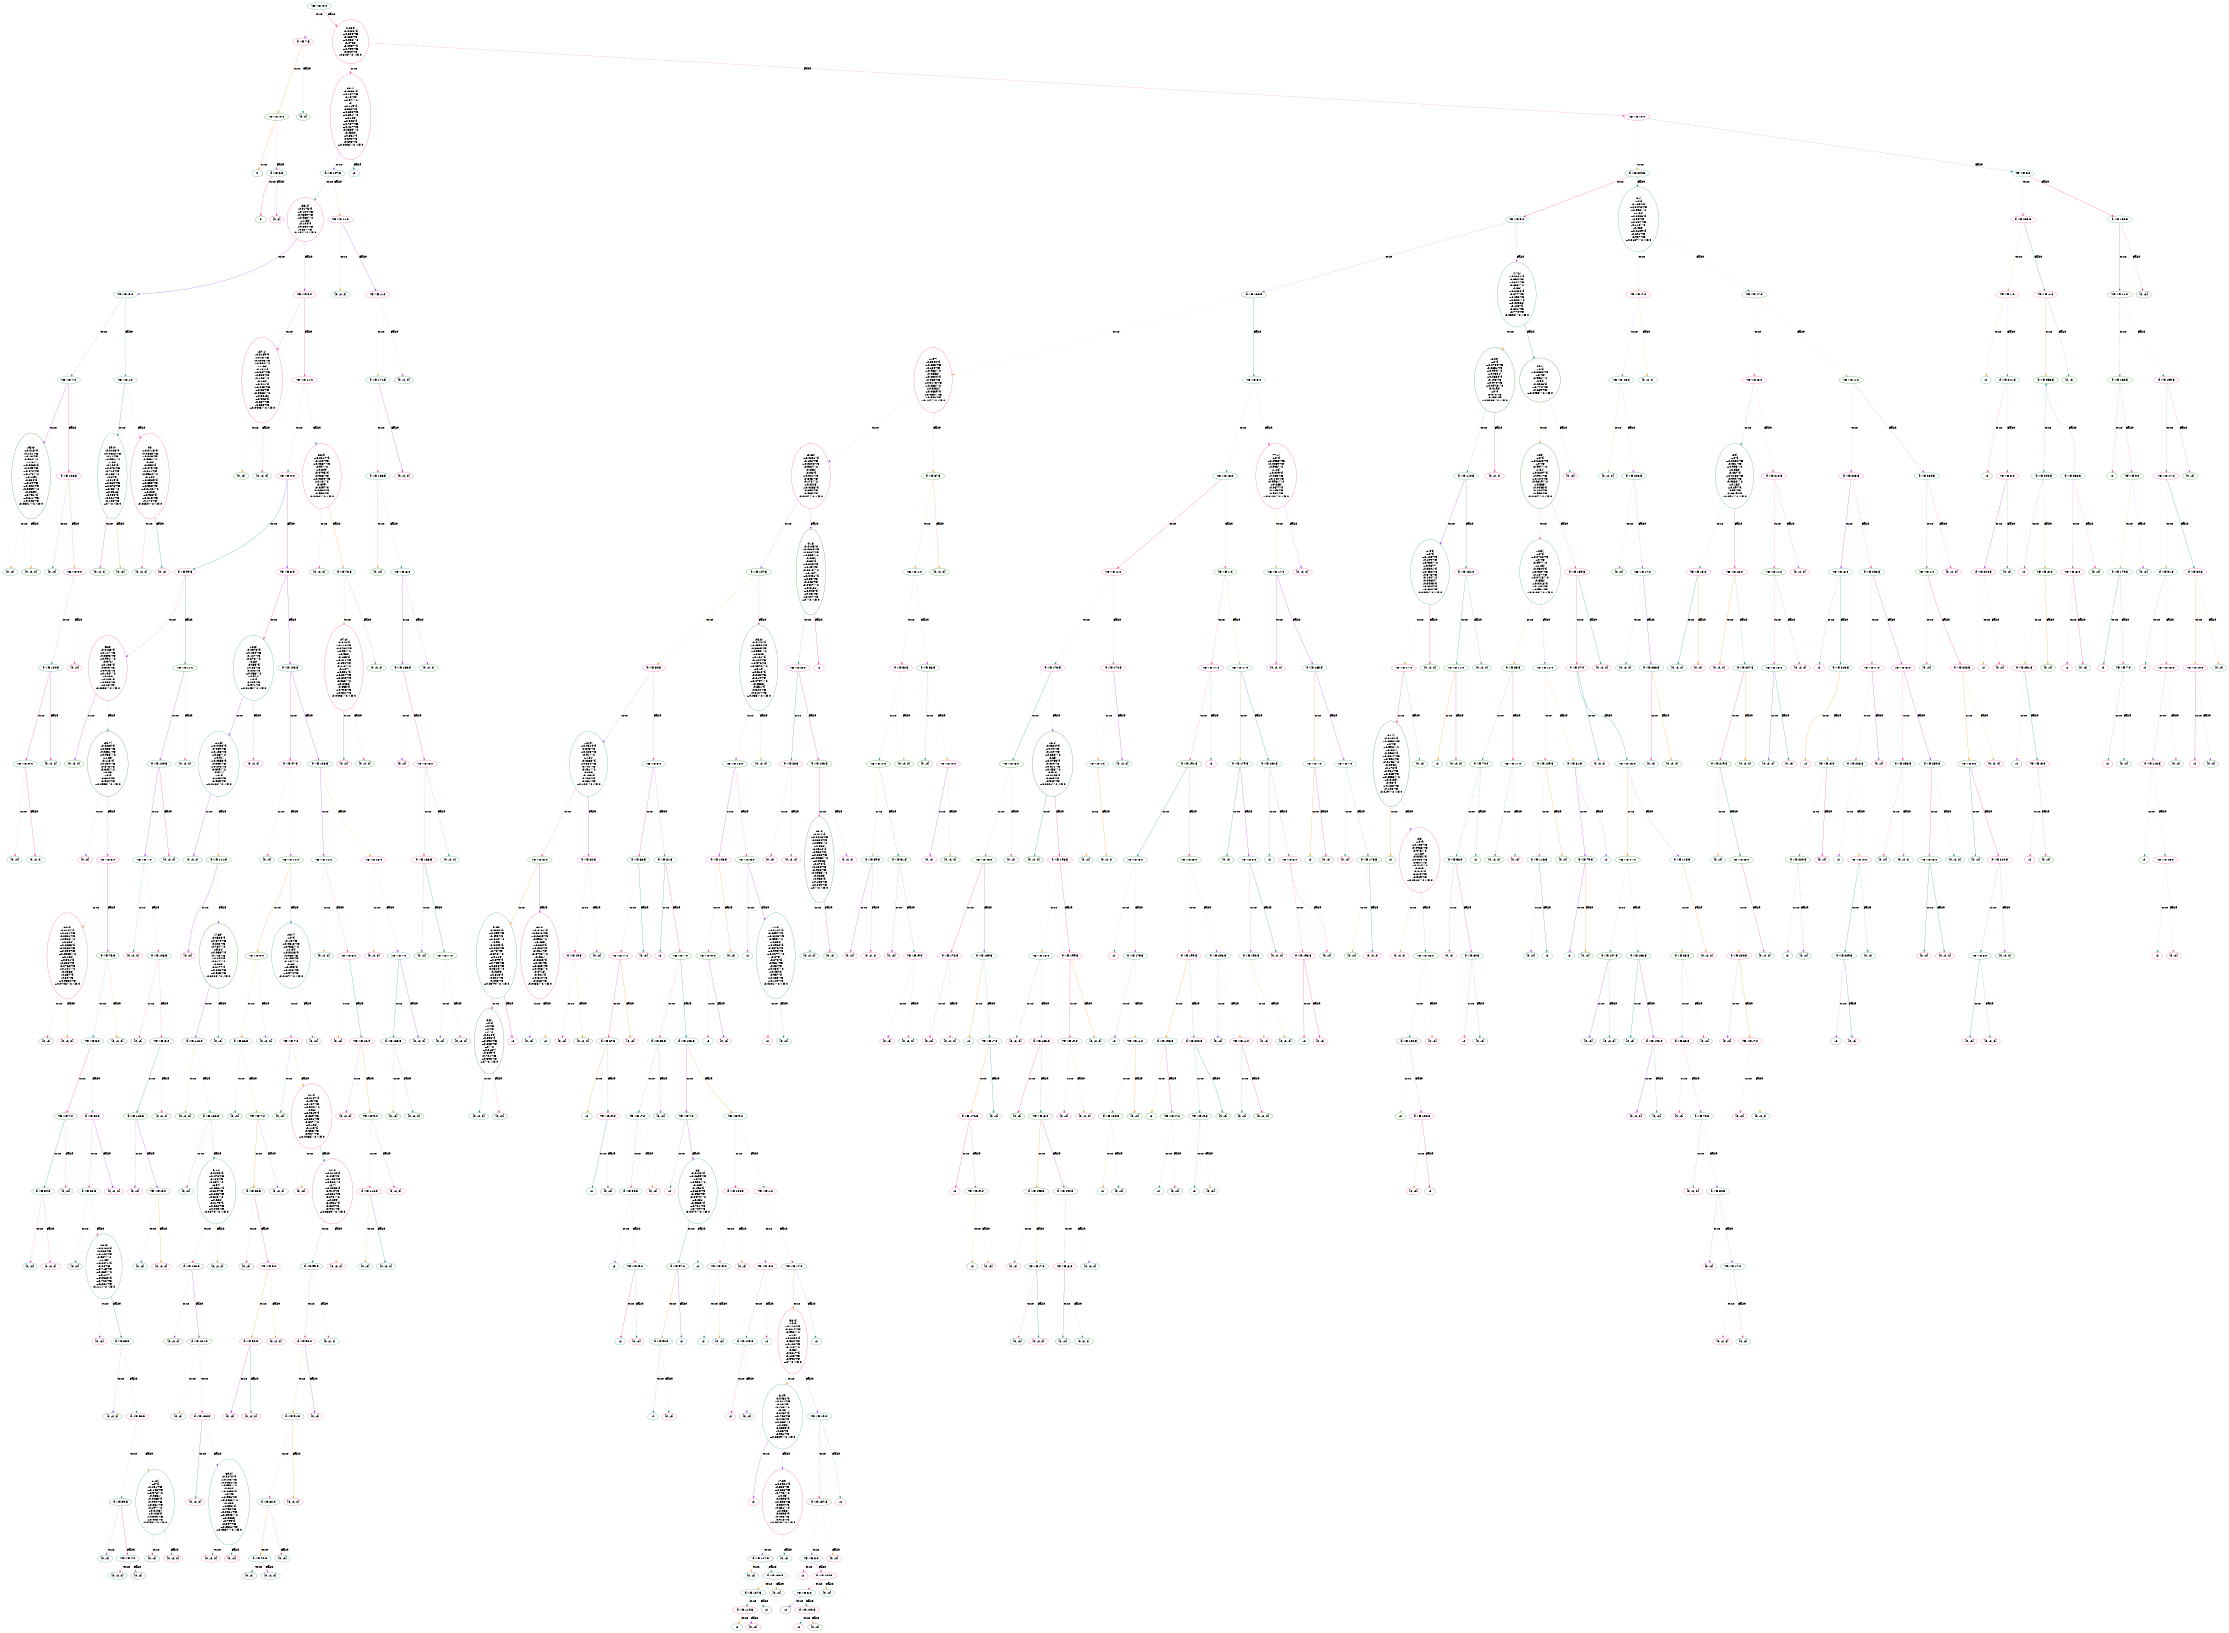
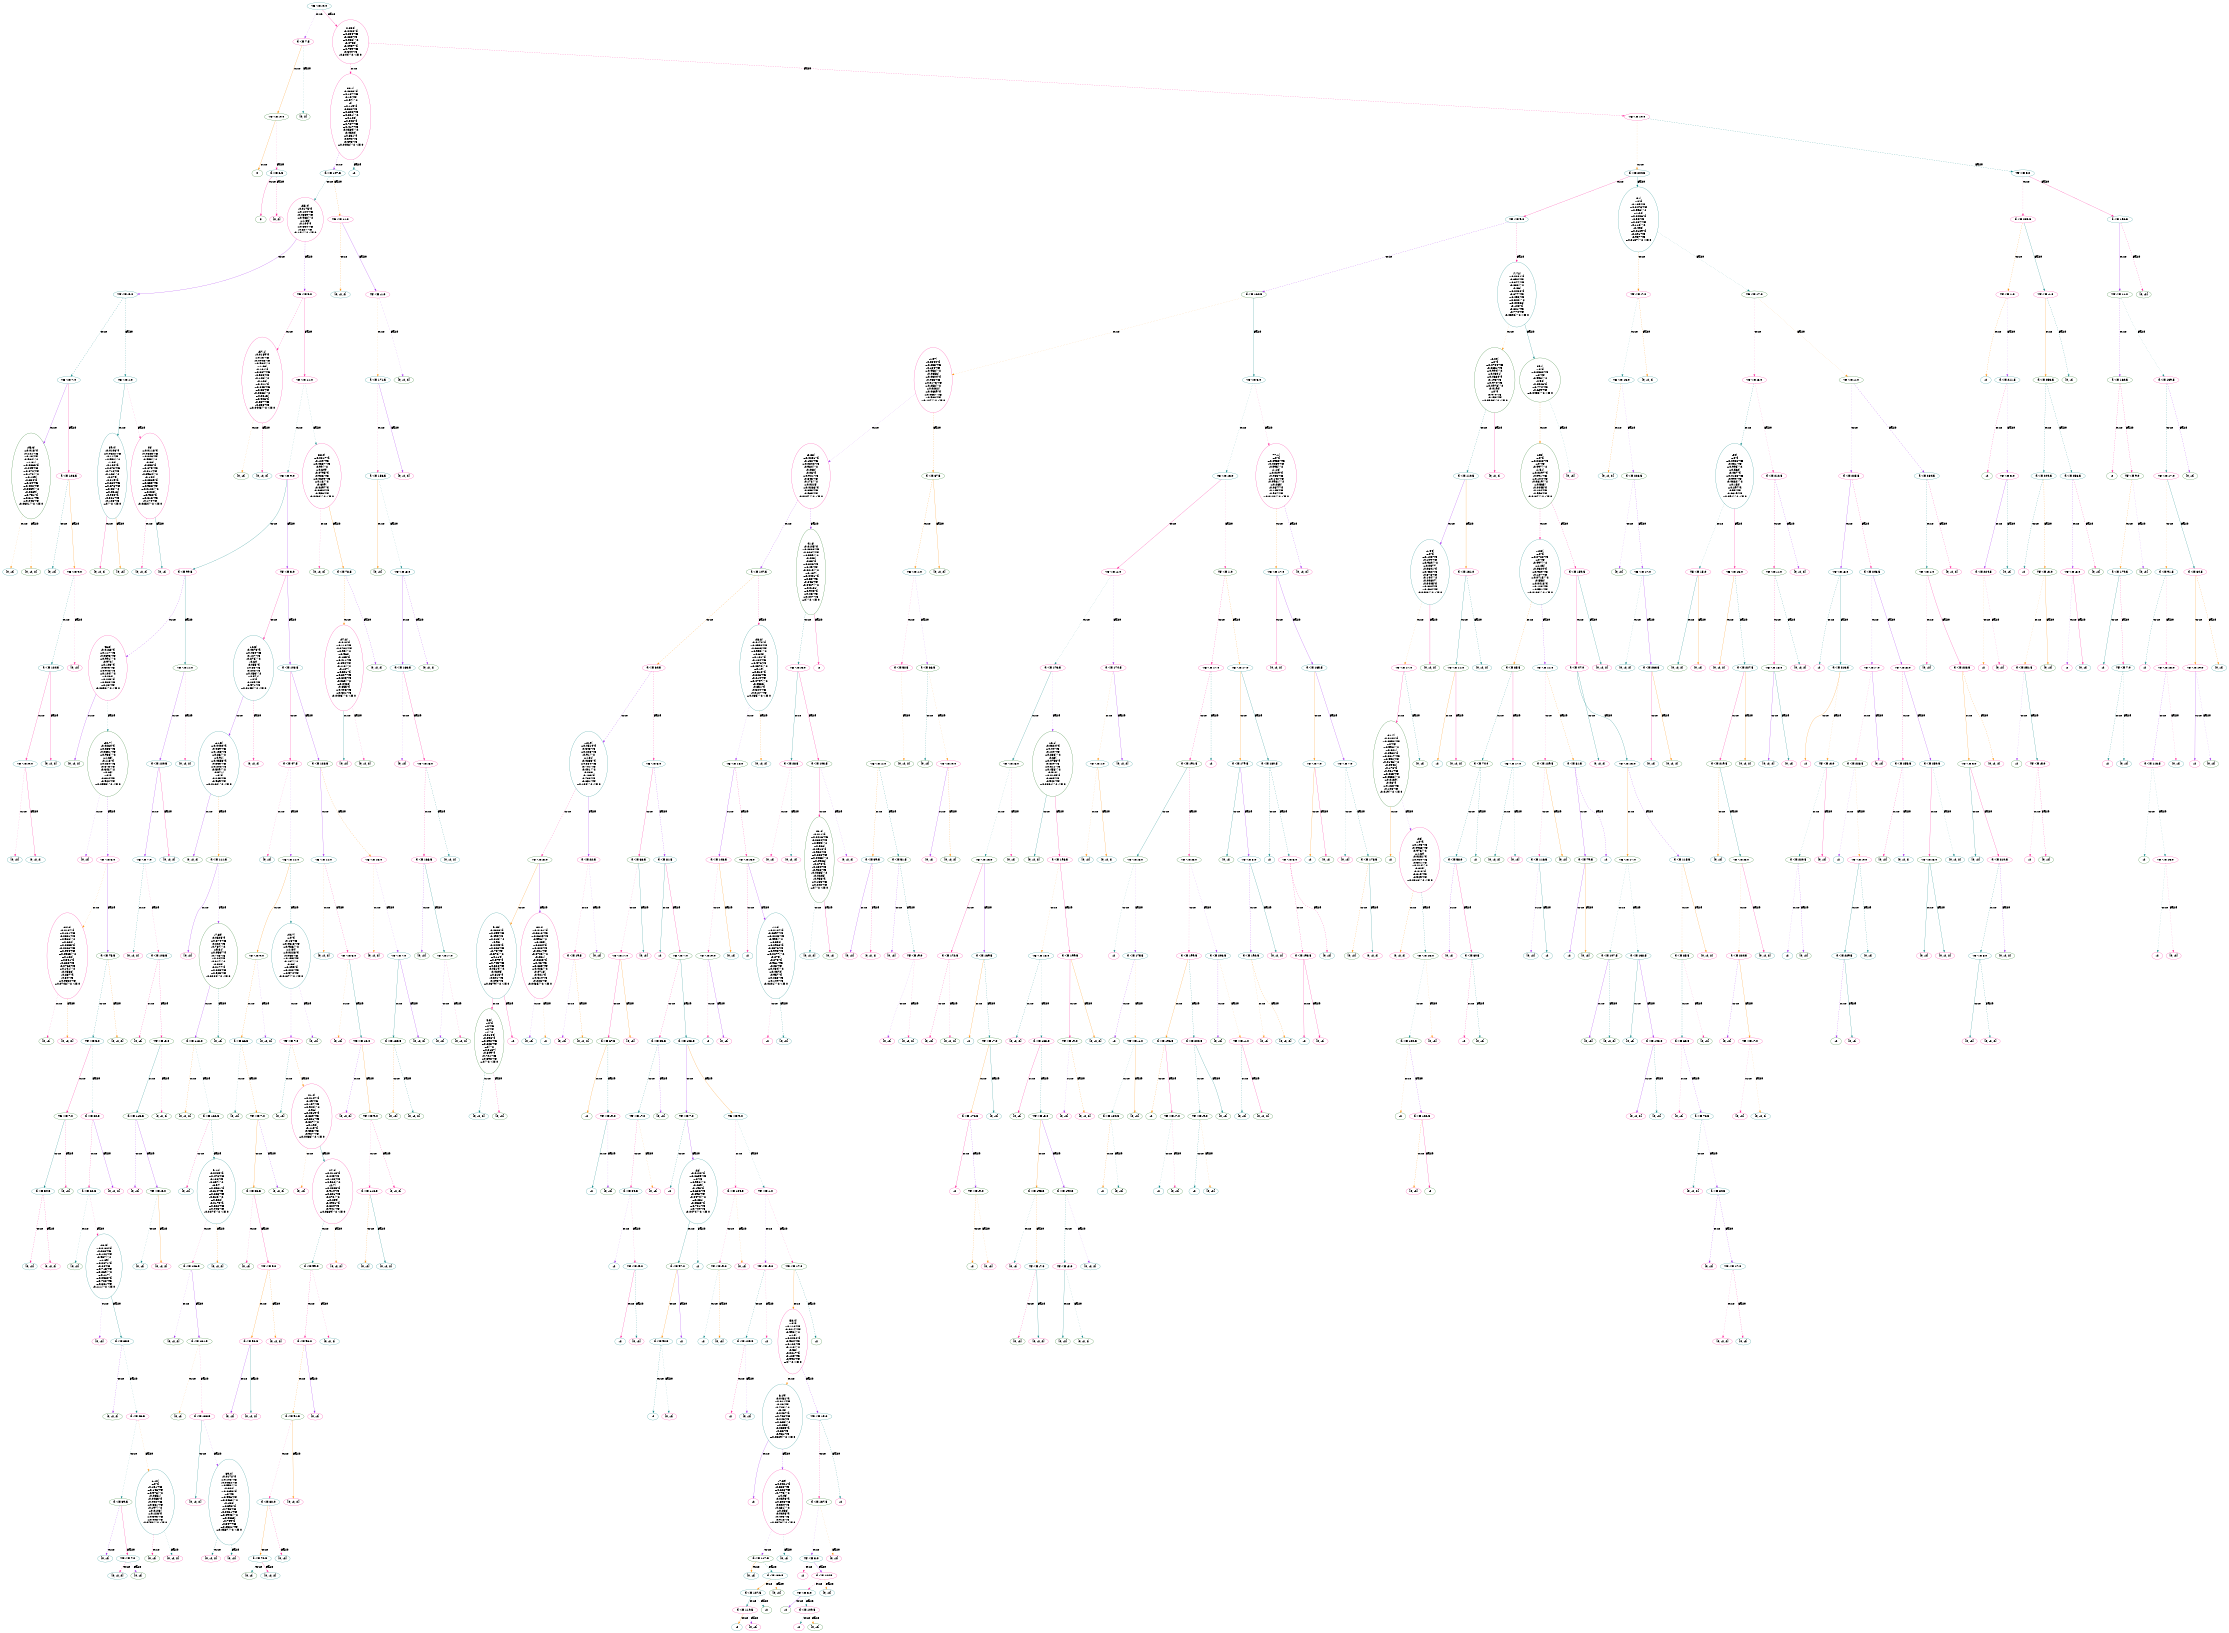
edge "d <= 256.5" -> "d <= 253.5": reversed
edge "d <= 110.5" -> "d <= 131.0": color teal -> darkorange
edge "d <= 52.5" -> "vE <= -1.0": removed, label "True"
edge "d <= 131.5" -> "d <= 133.5": label "True" -> "False"
